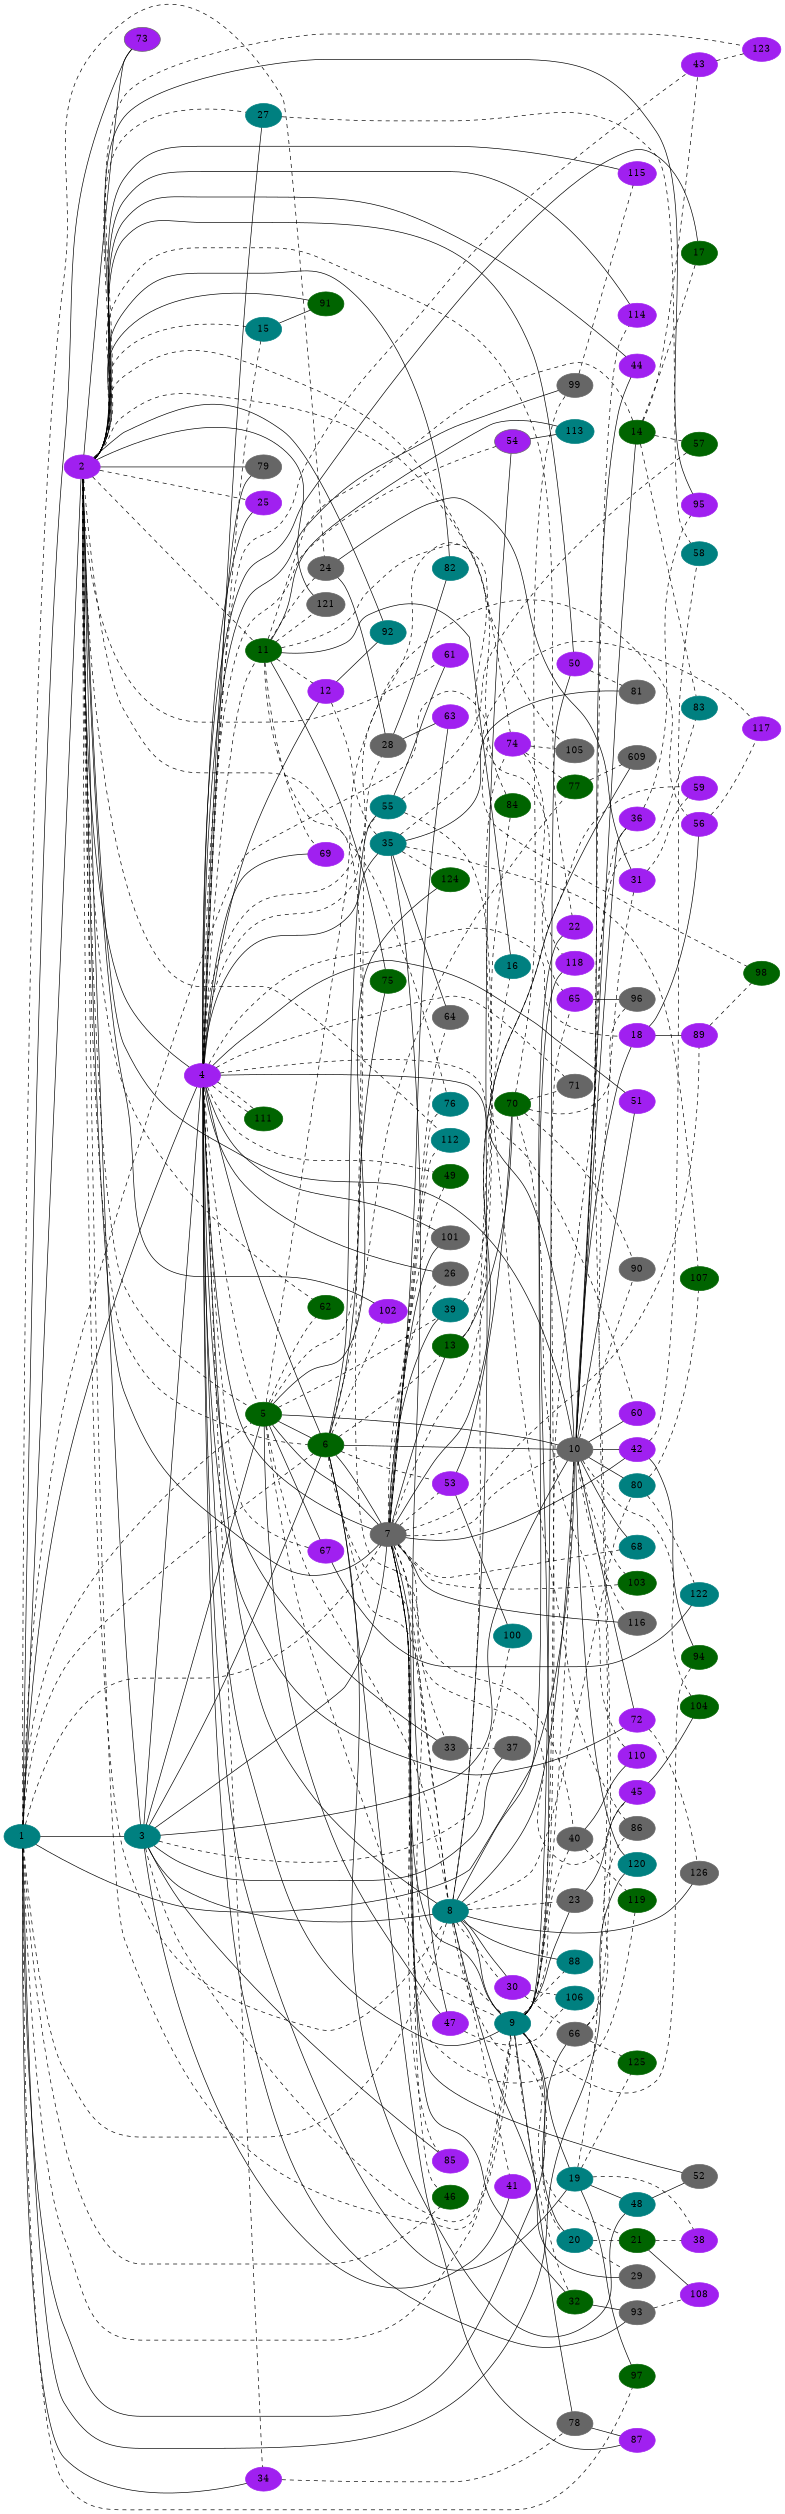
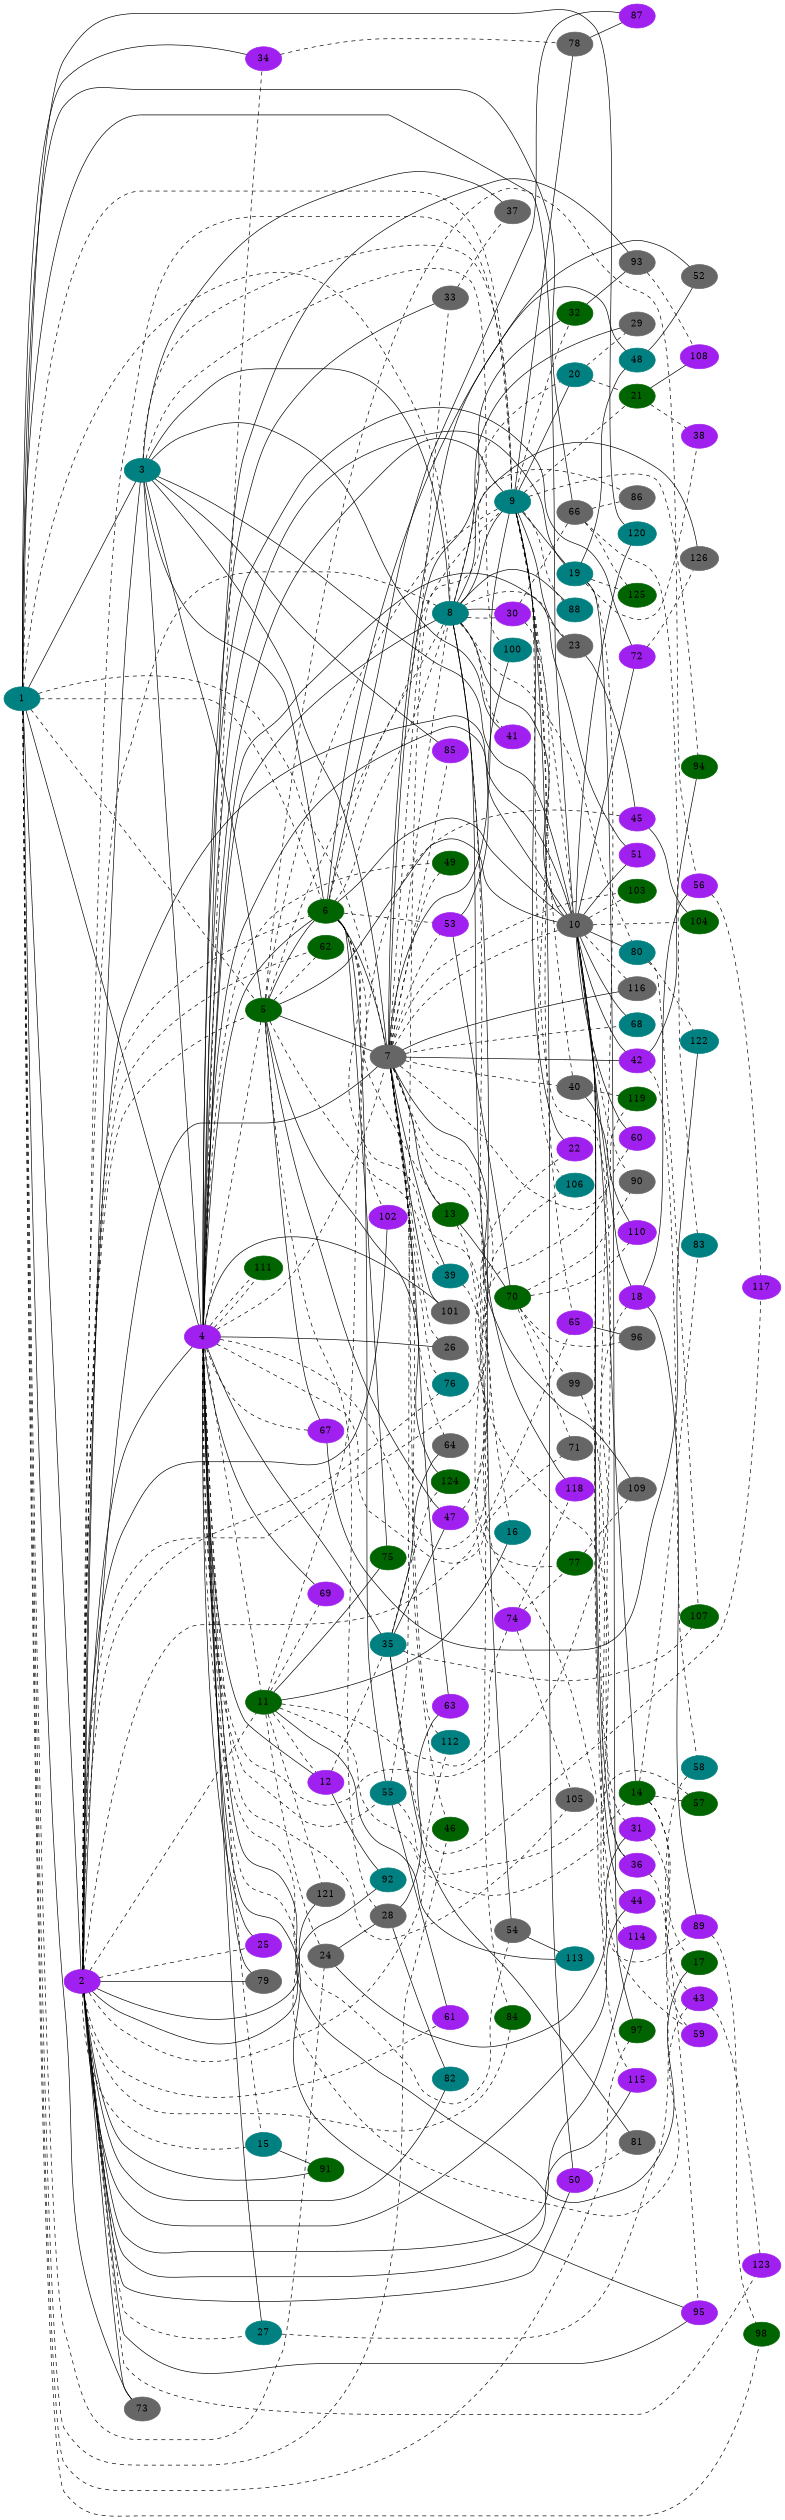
node "73": fillcolor purple -> gray40
node "54": fillcolor purple -> gray40
edge "99" -- "4": now "95" -- "4"
node "609": label "609" -> "109"
edge "4" -- "7": style solid -> dashed
